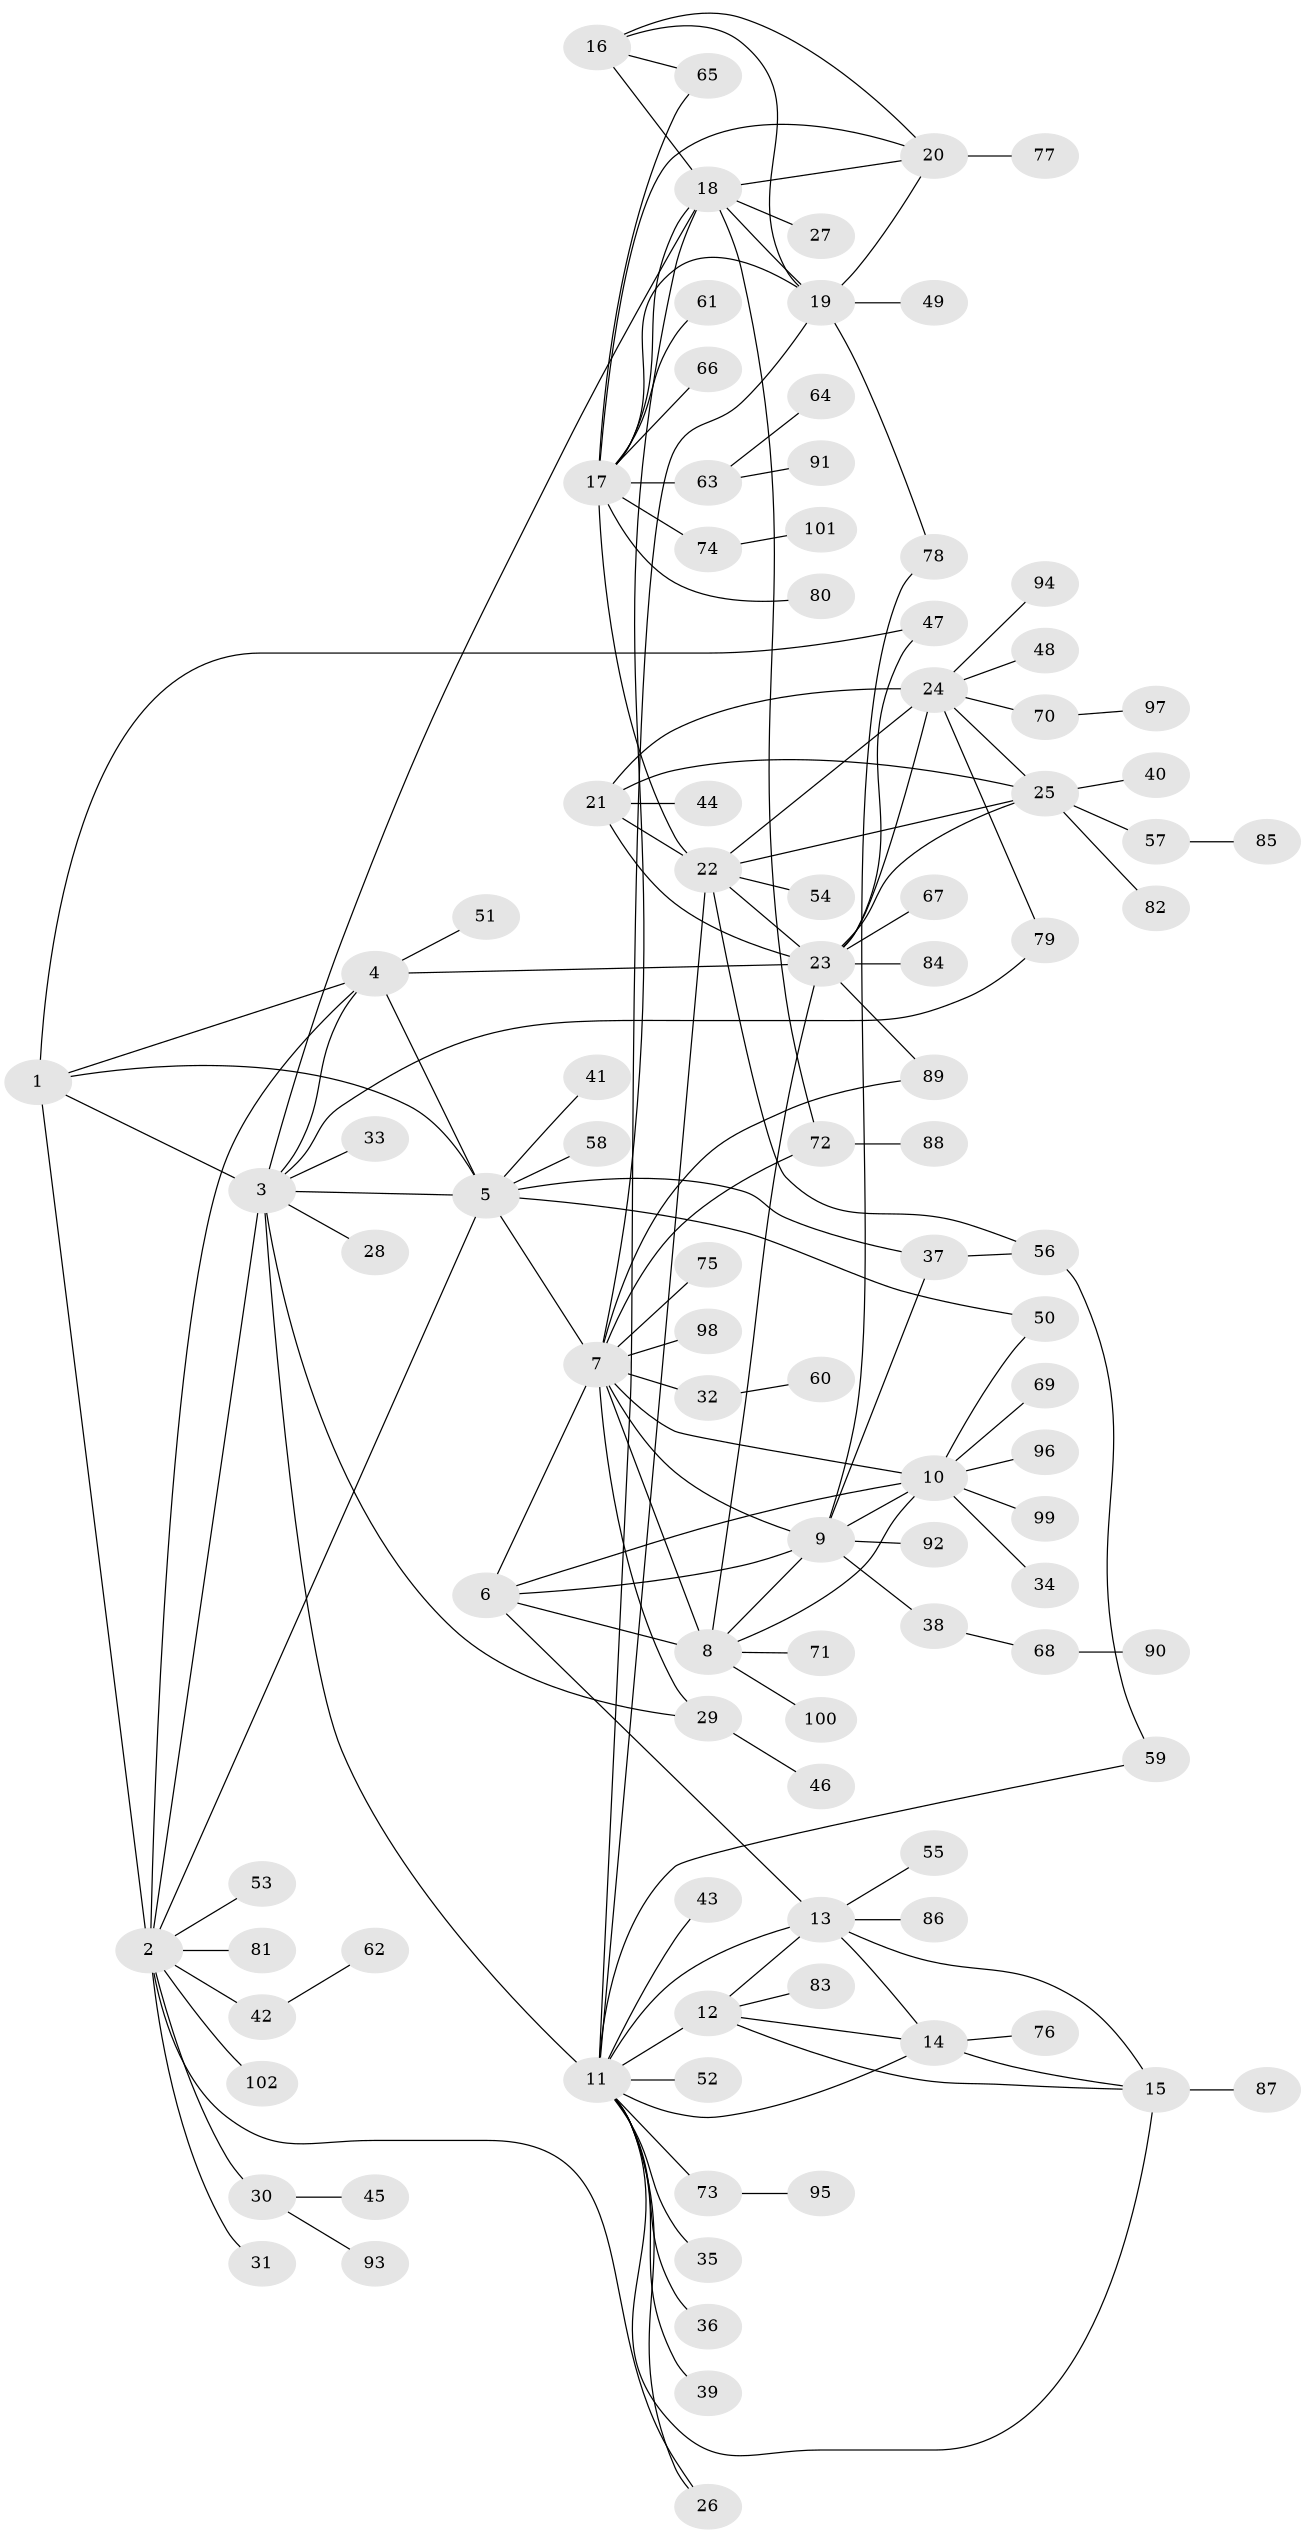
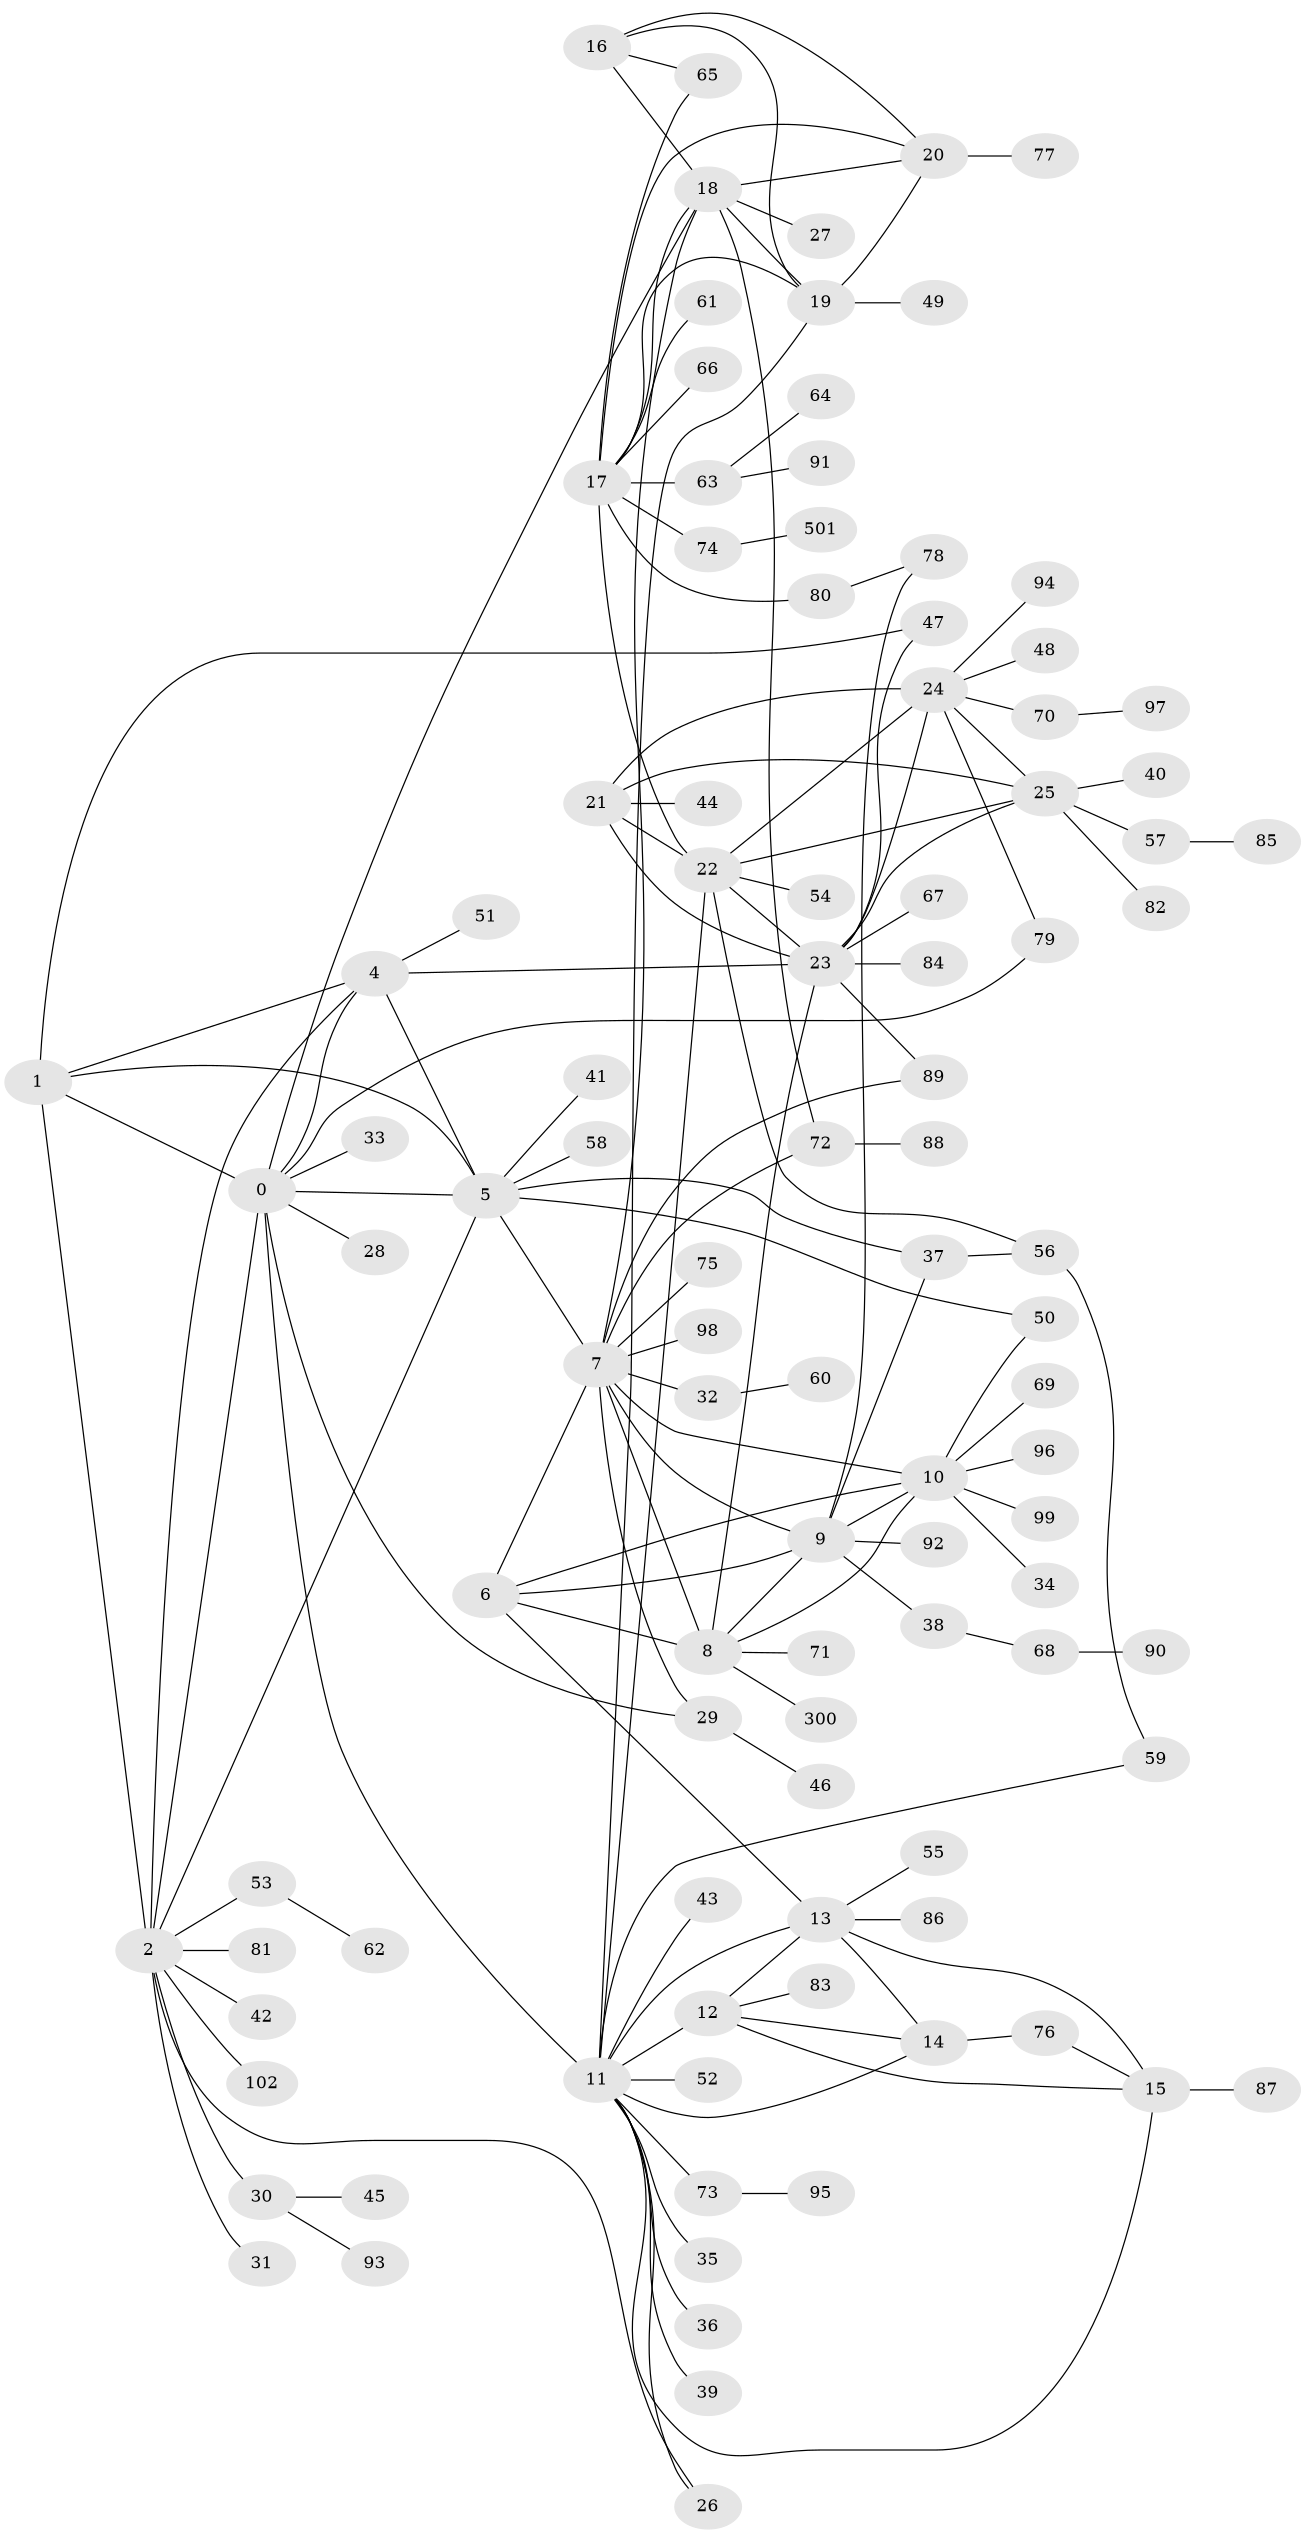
edge "19" -- "78": now "80" -- "78"
node "101": label "101" -> "501"
node "3": label "3" -> "0"
node "100": label "100" -> "300"
edge "62" -- "42": now "62" -- "53"
edge "14" -- "15": now "76" -- "15"
